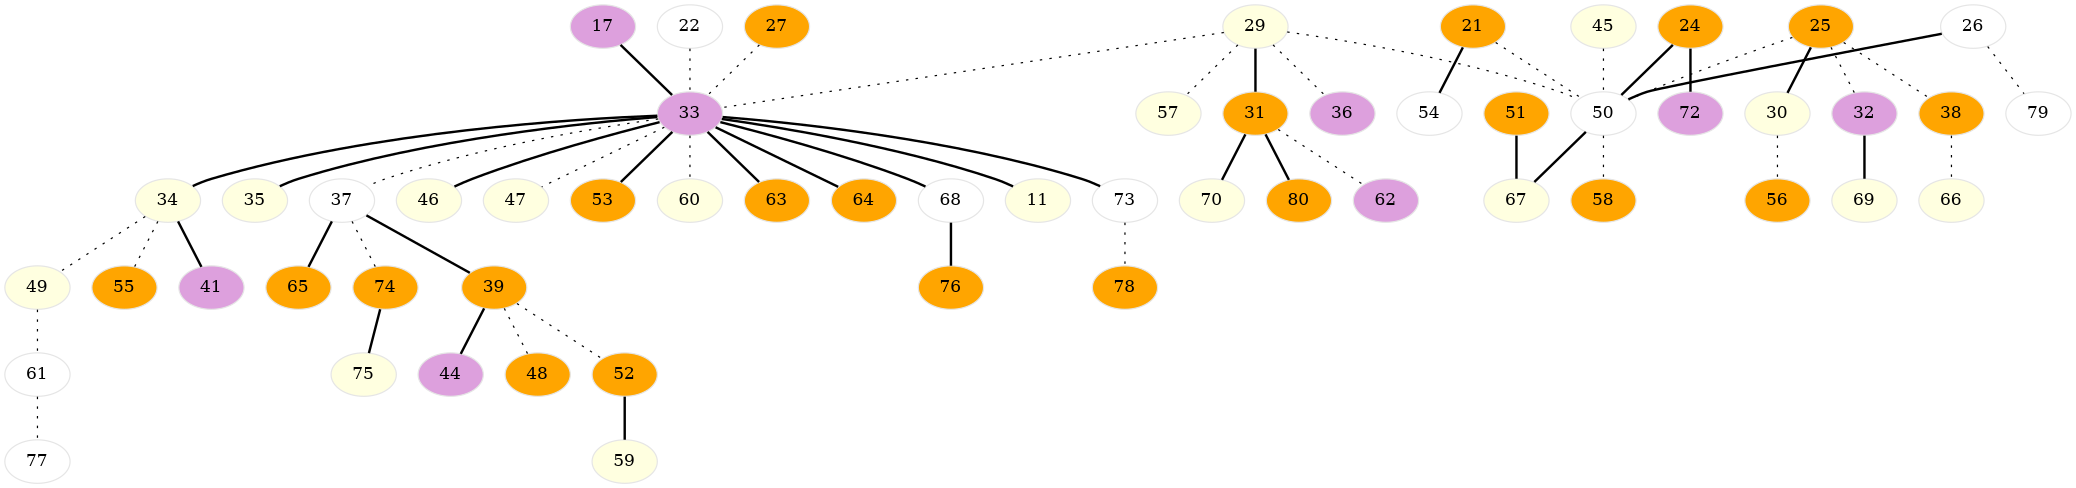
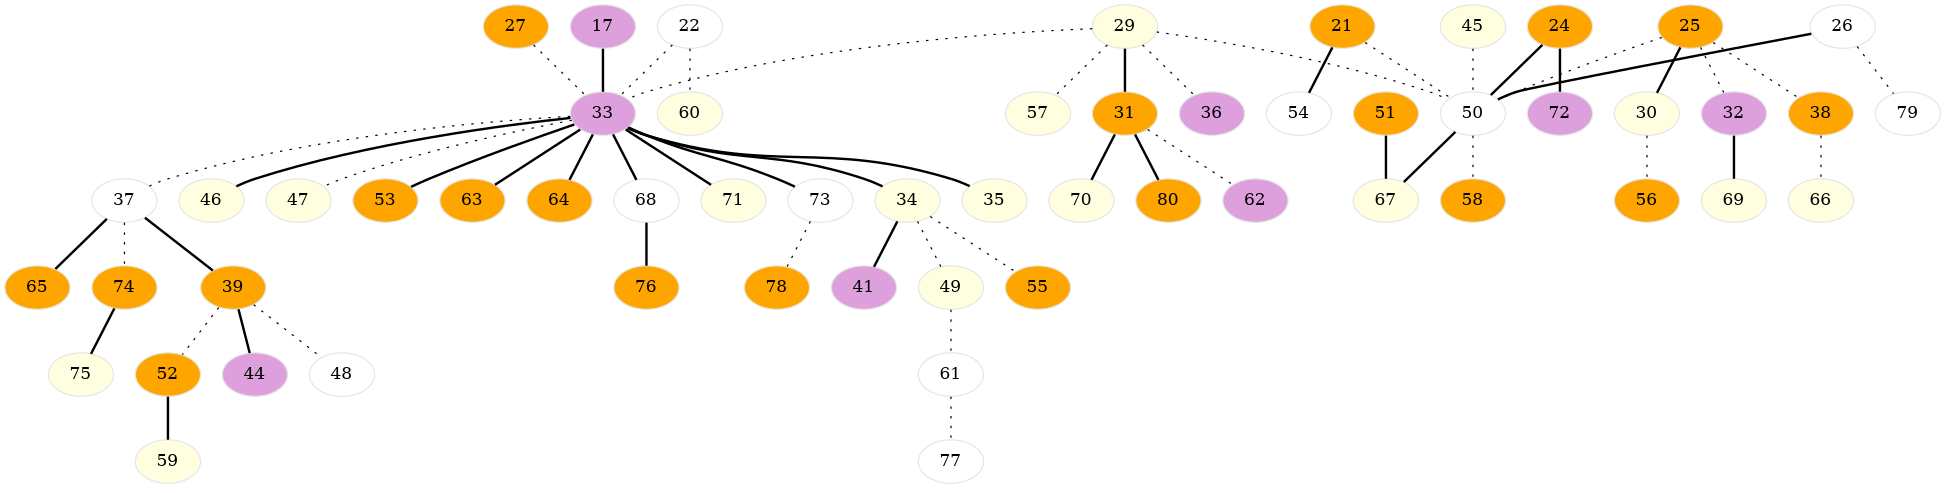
edge "33" -- "60": now "22" -- "60"
node "11": label "11" -> "71"
node "48": fillcolor orange -> white
